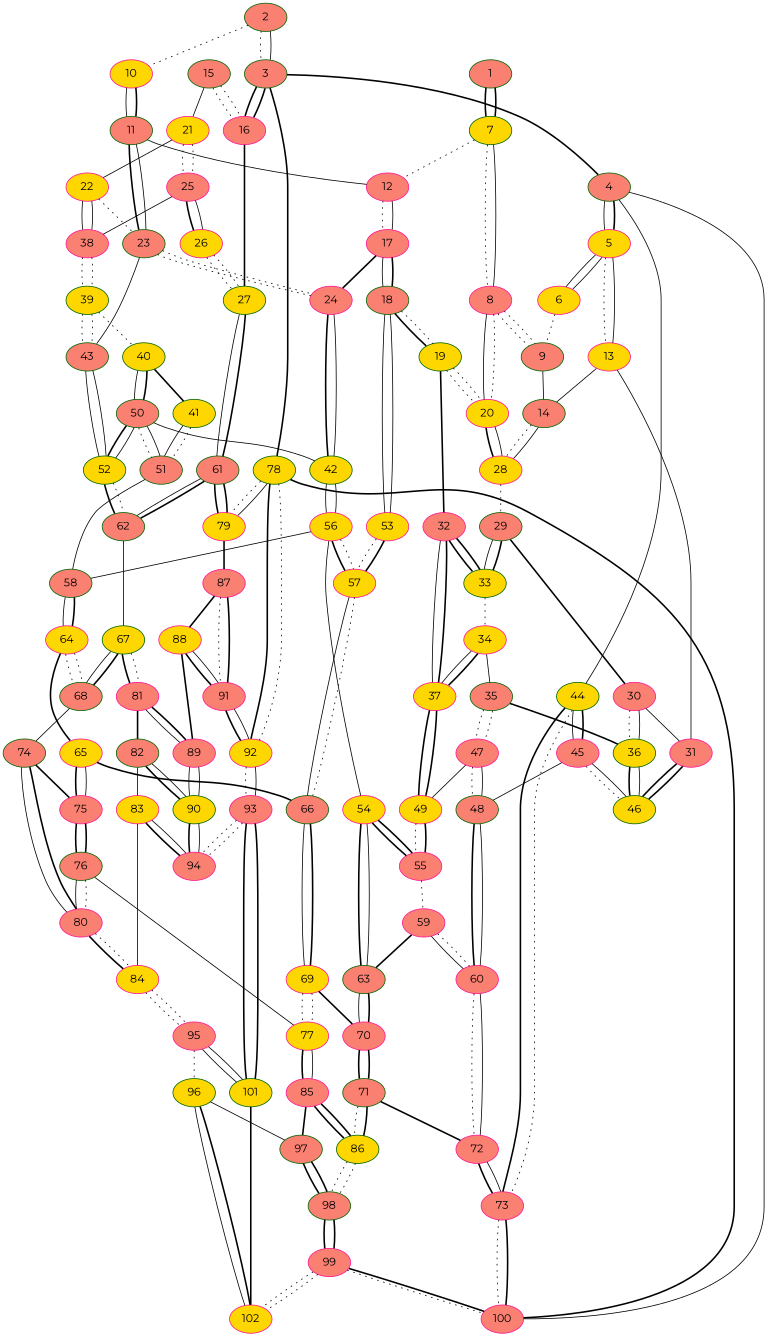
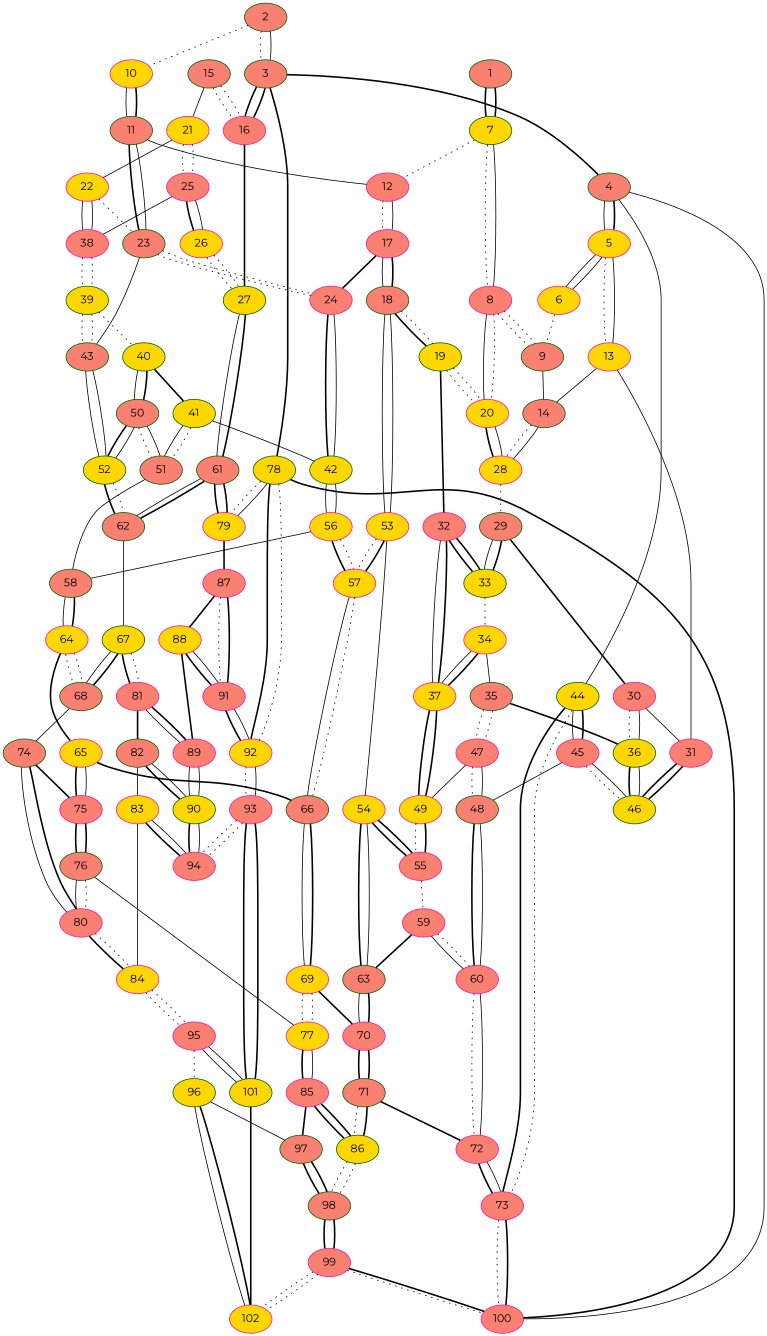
edge "50" -- "42": now "41" -- "42"
edge "56" -- "54": now "53" -- "54"
